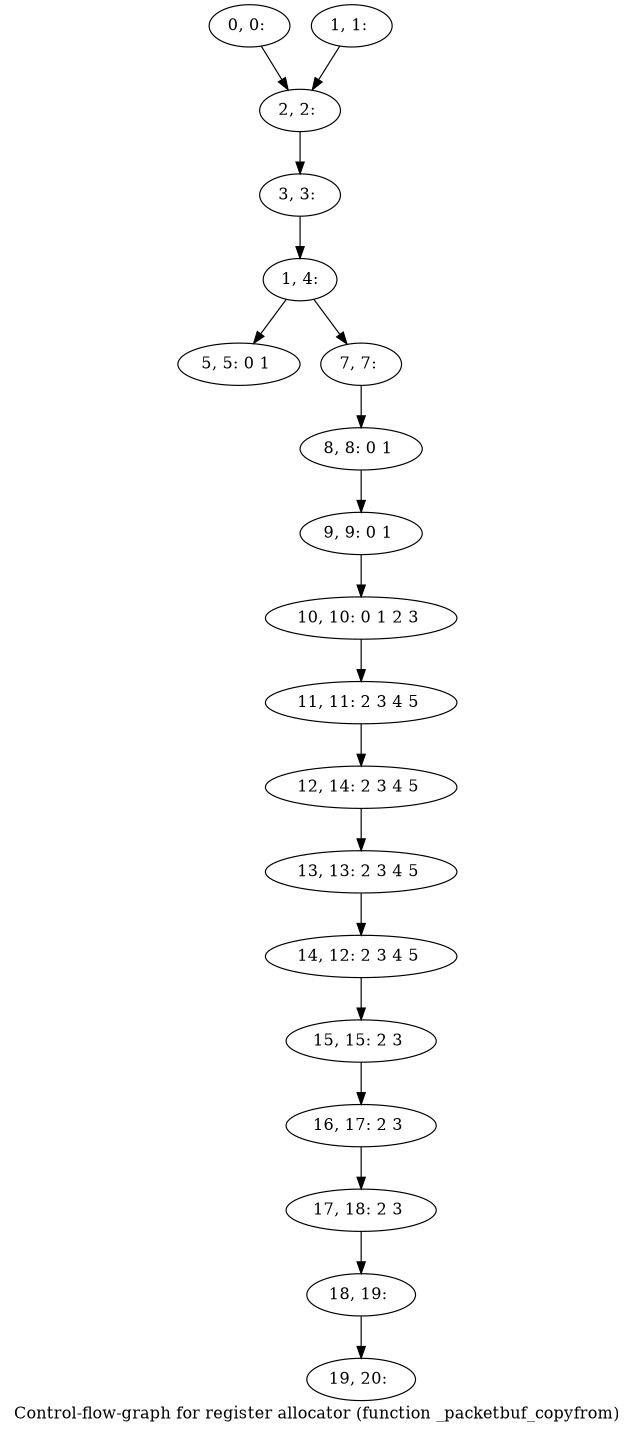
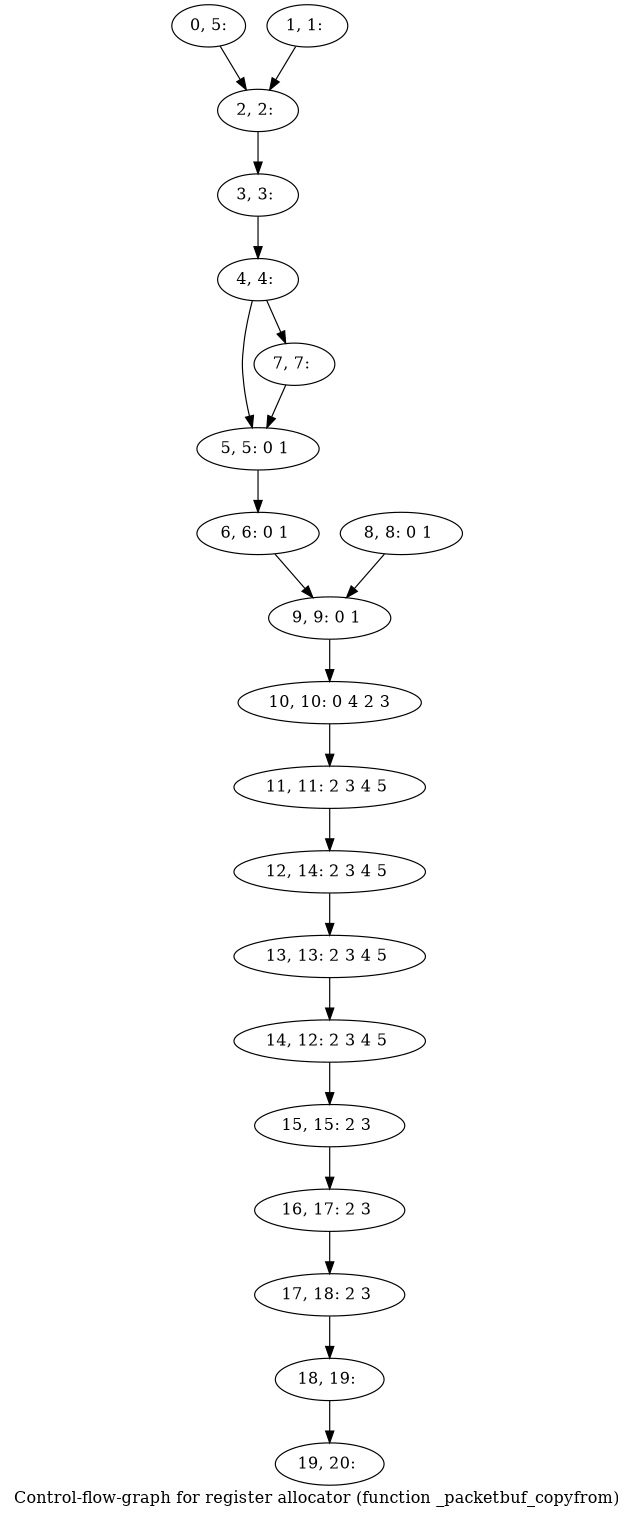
node "0, 0:": label "0, 0:" -> "0, 5:"
node "1, 4:": label "1, 4:" -> "4, 4:"
edge "7, 7:" -> "8, 8: 0 1": now "7, 7:" -> "5, 5: 0 1"
node "6, 6: 0 1": added
node "10, 10: 0 1 2 3": label "10, 10: 0 1 2 3" -> "10, 10: 0 4 2 3"
